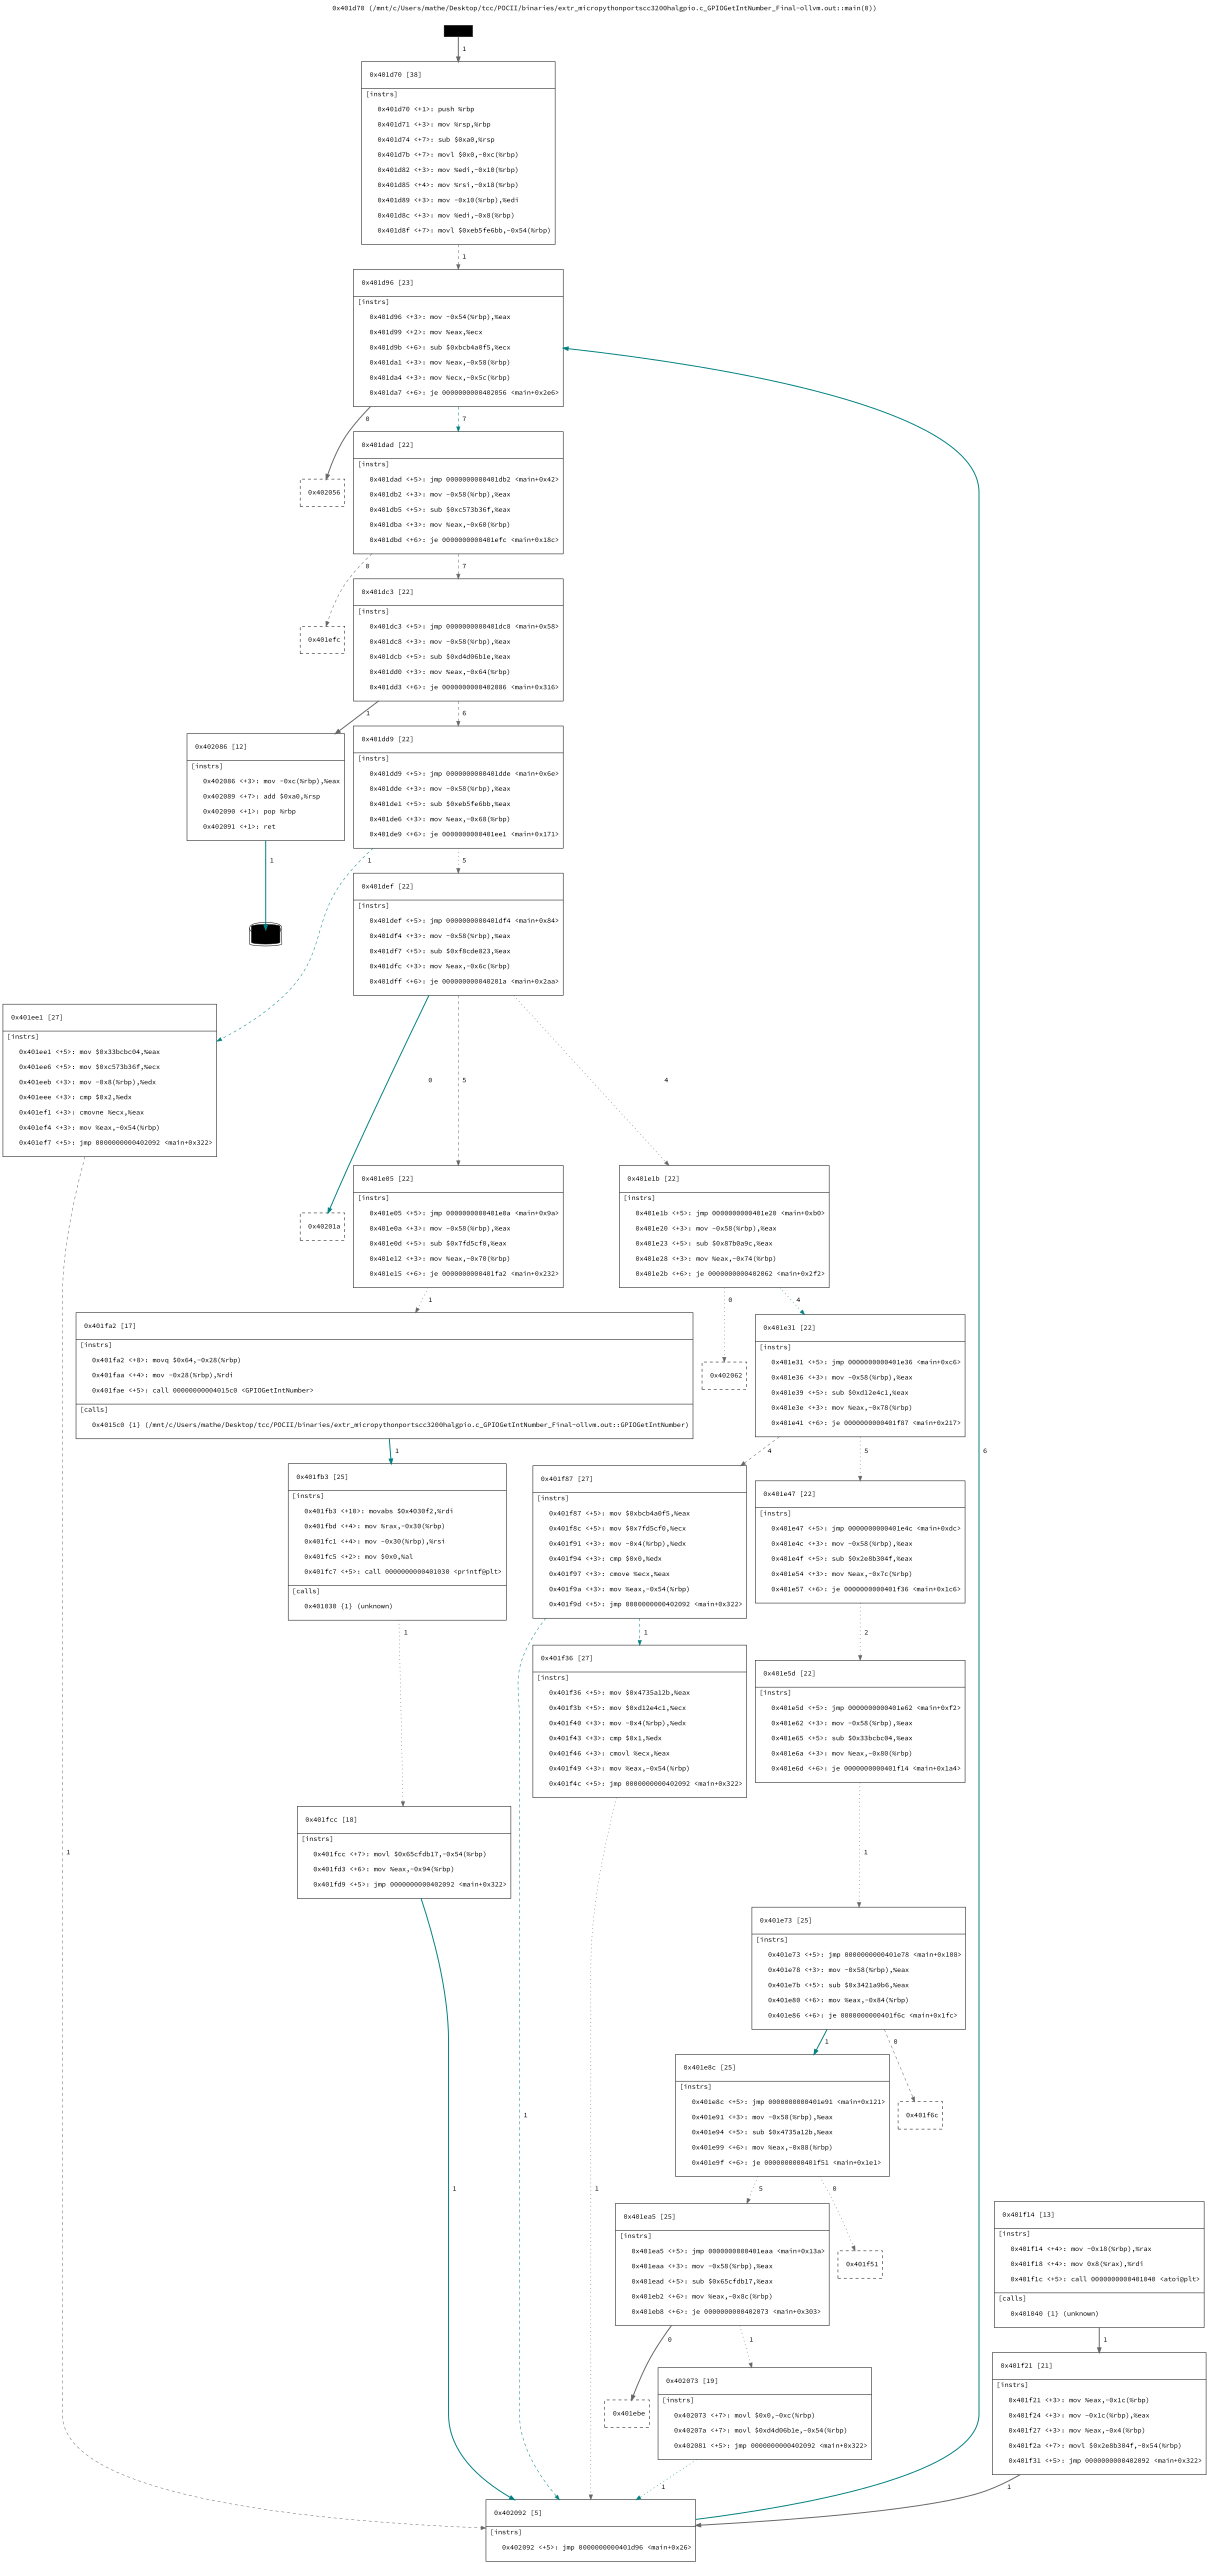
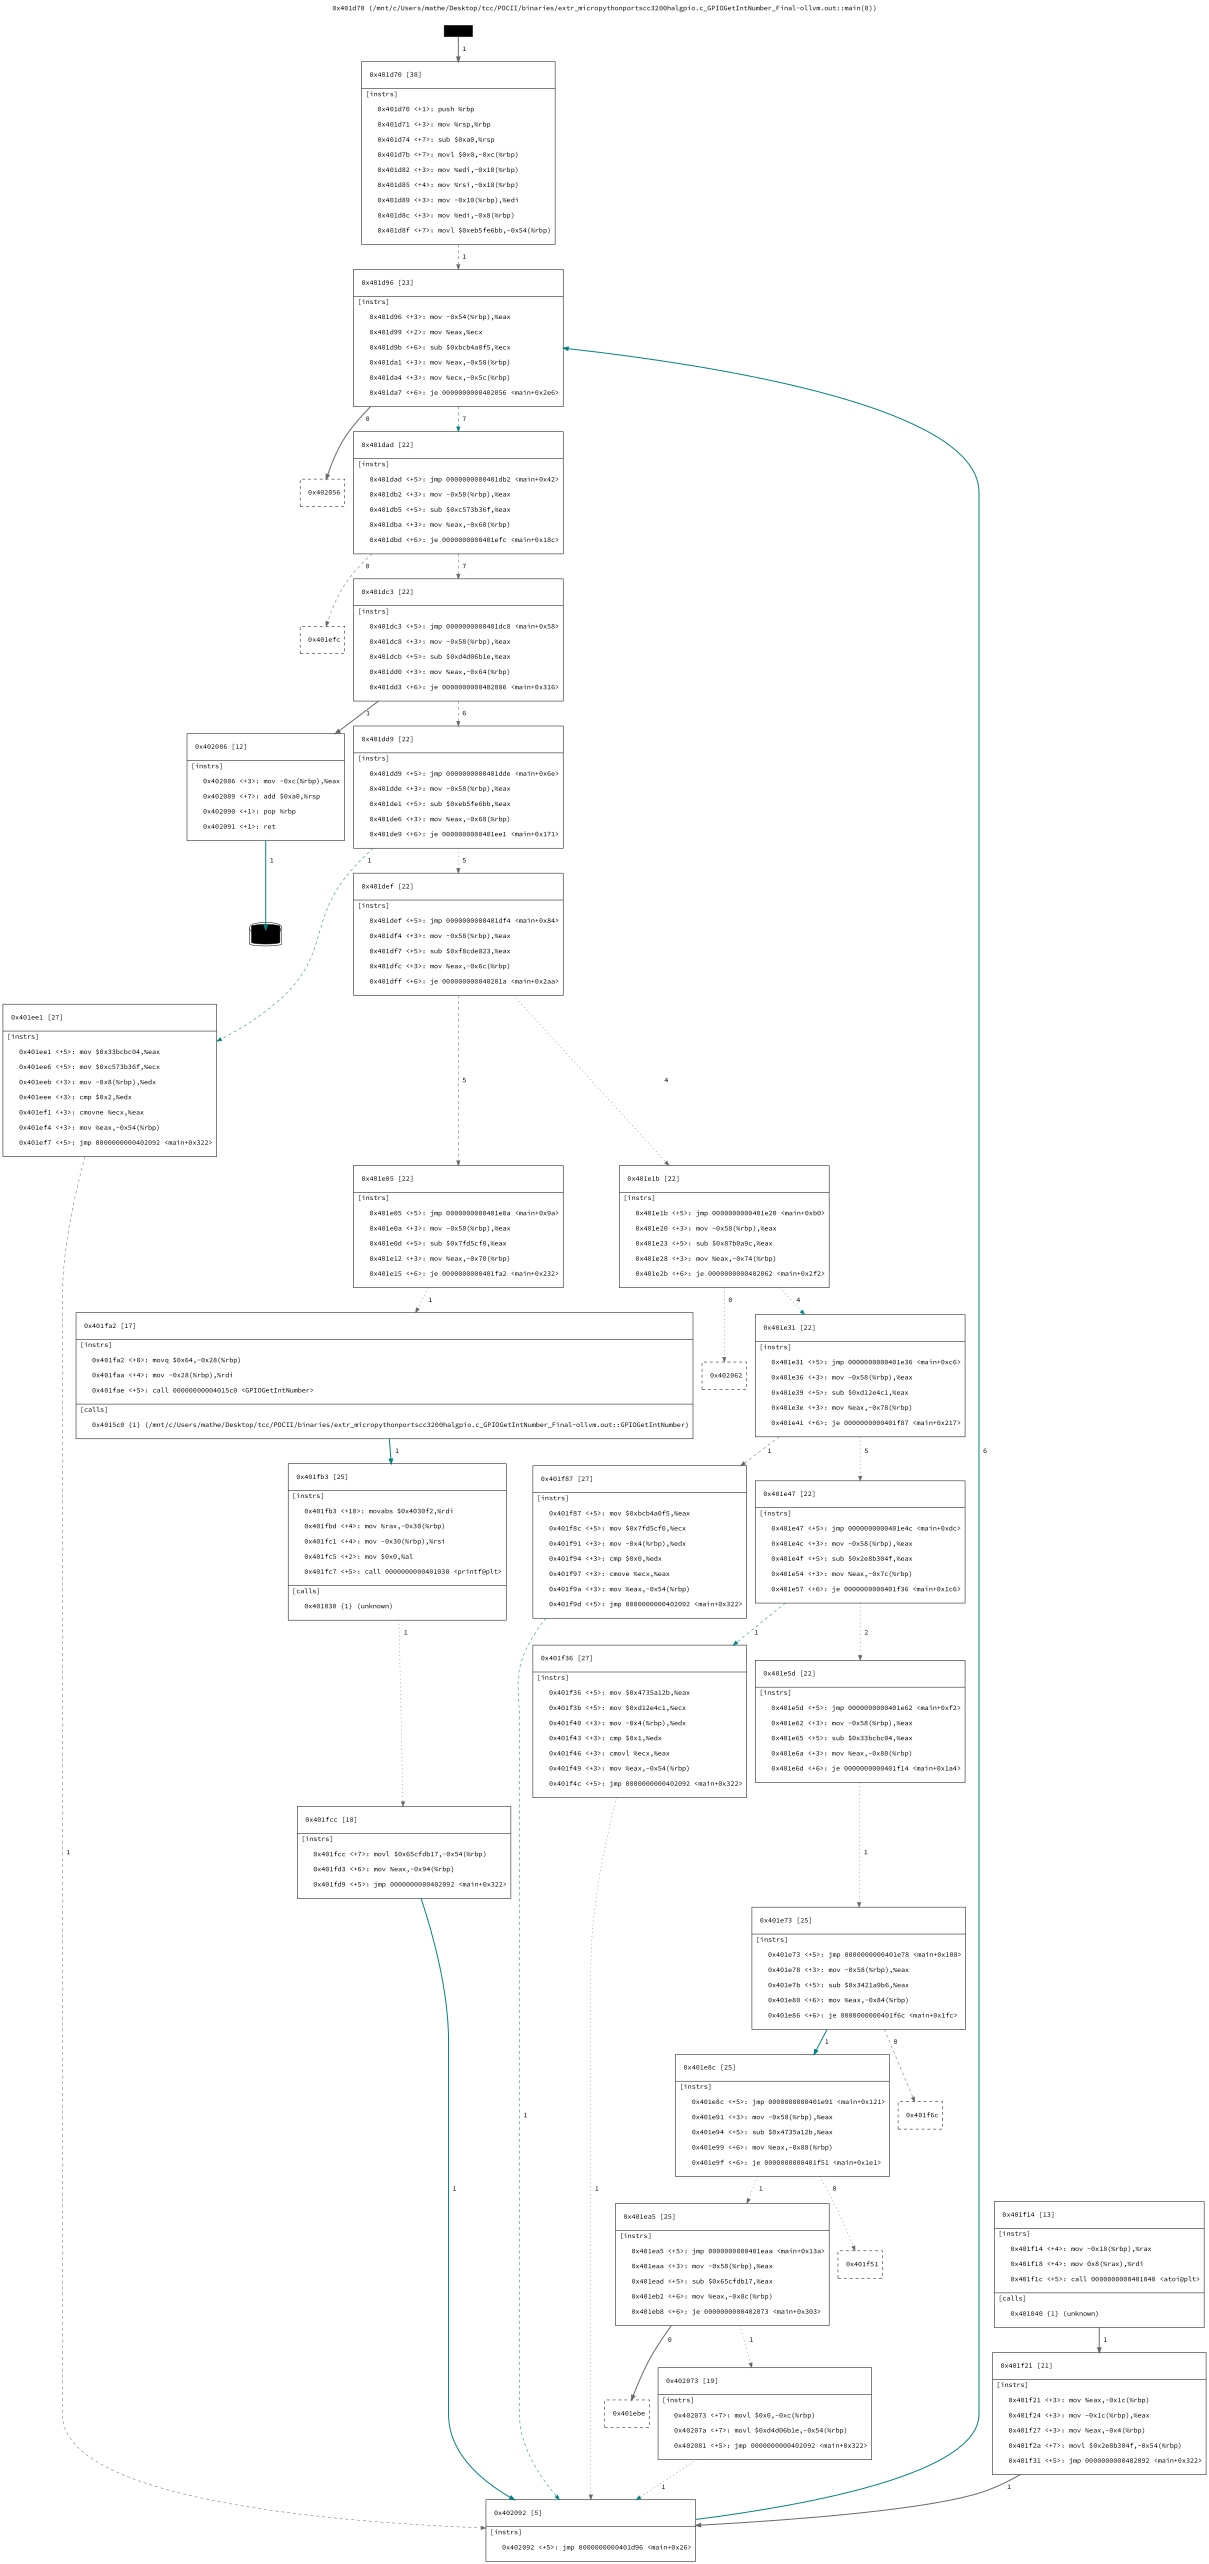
node "0x40201a": removed
edge "0x401e31 [22]" -> "0x401f87 [27]": label " 4" -> " 1"
edge "0x401f87 [27]" -> "0x401f36 [27]": now "0x401e47 [22]" -> "0x401f36 [27]"
edge "0x401e8c [25]" -> "0x401ea5 [25]": label " 5" -> " 1"
